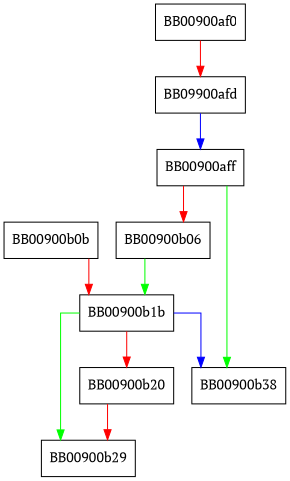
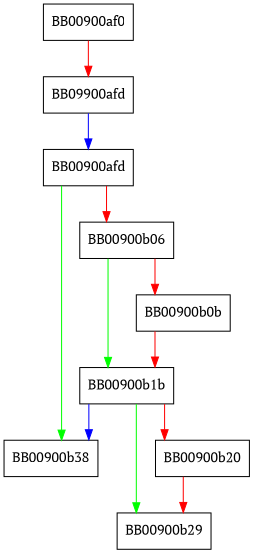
node "BB00900aff": label "BB00900aff" -> "BB00900afd"
edge "BB00900b06" -> "BB00900b0b": added
